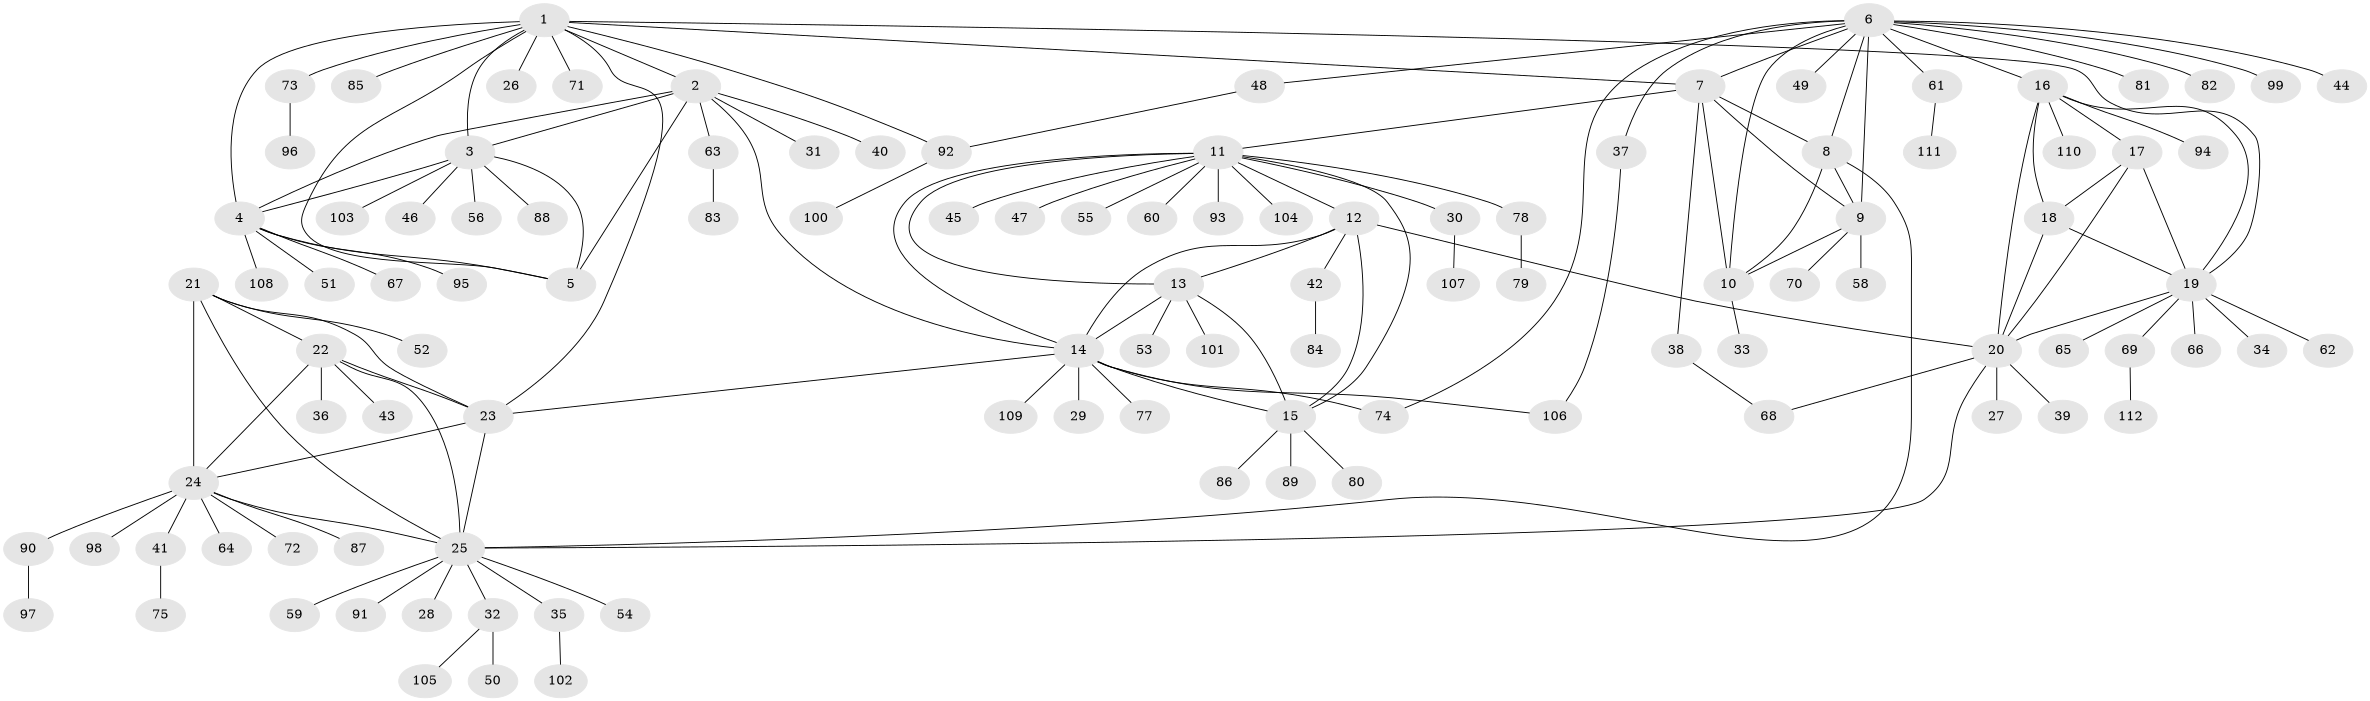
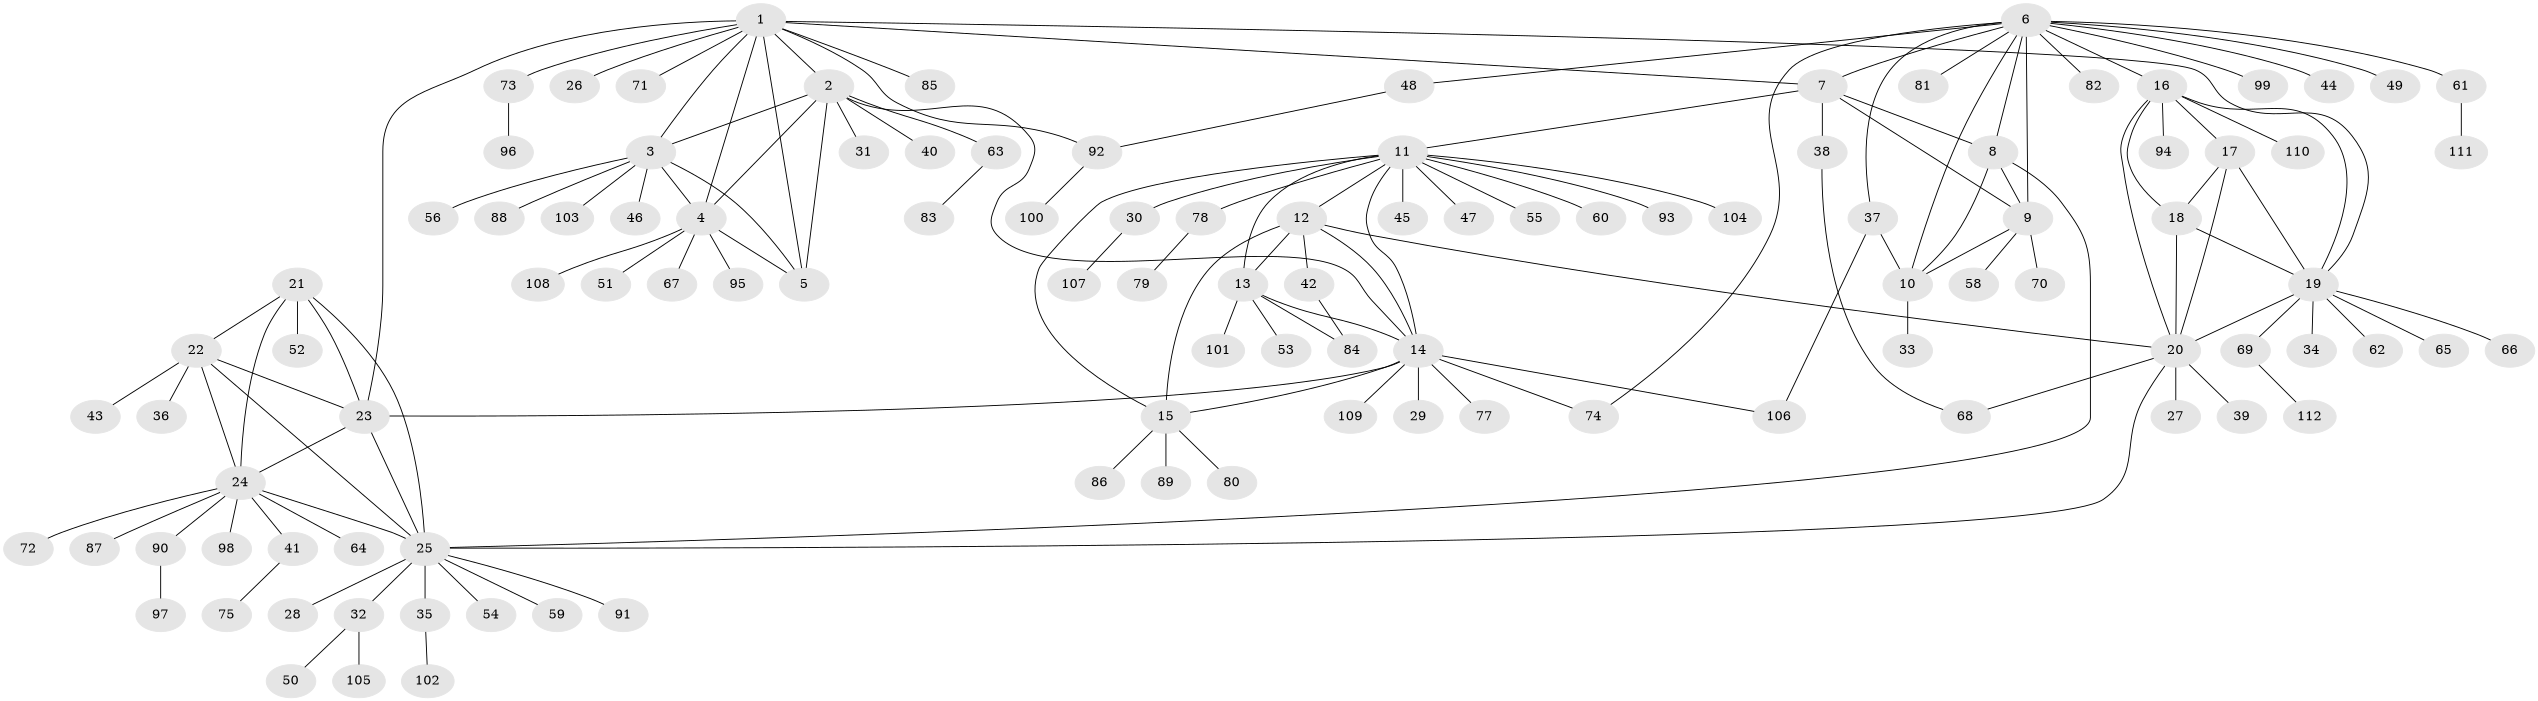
edge "7" -- "10": now "37" -- "10"
edge "13" -- "15": now "13" -- "84"
